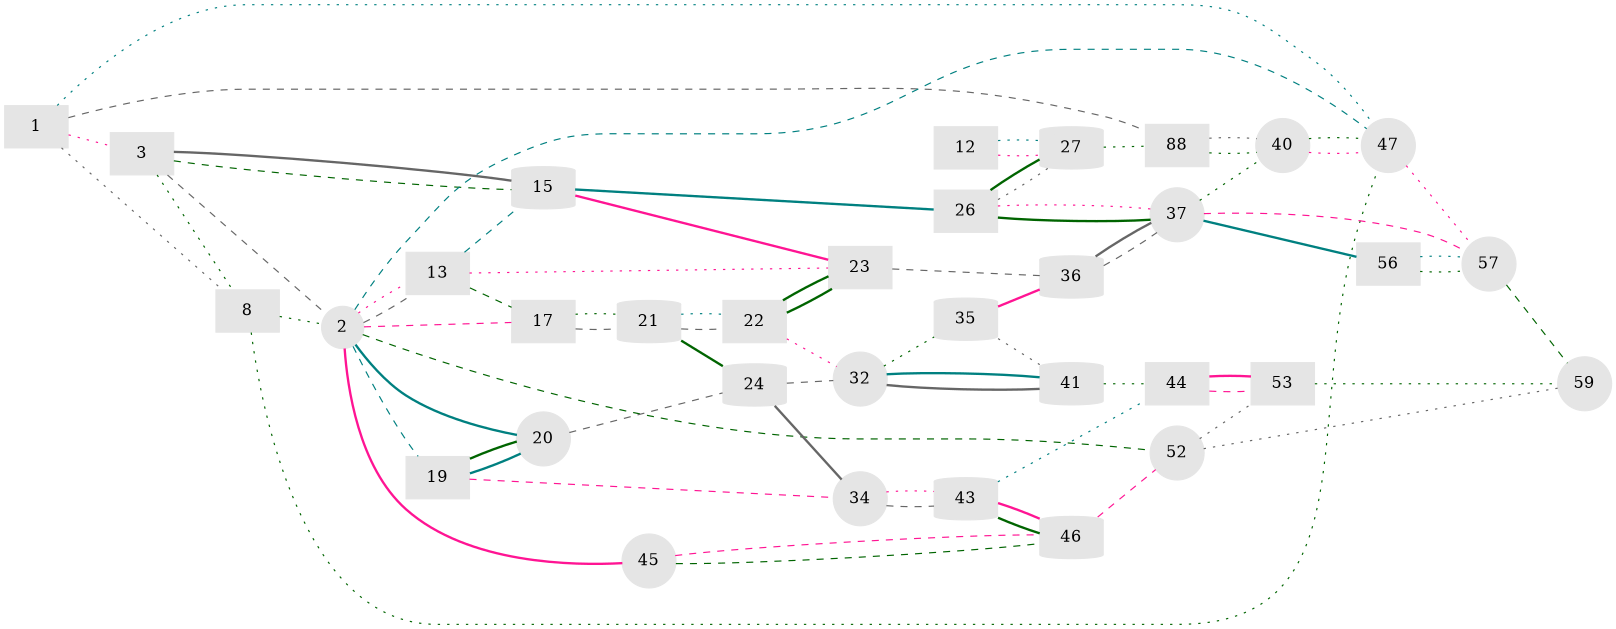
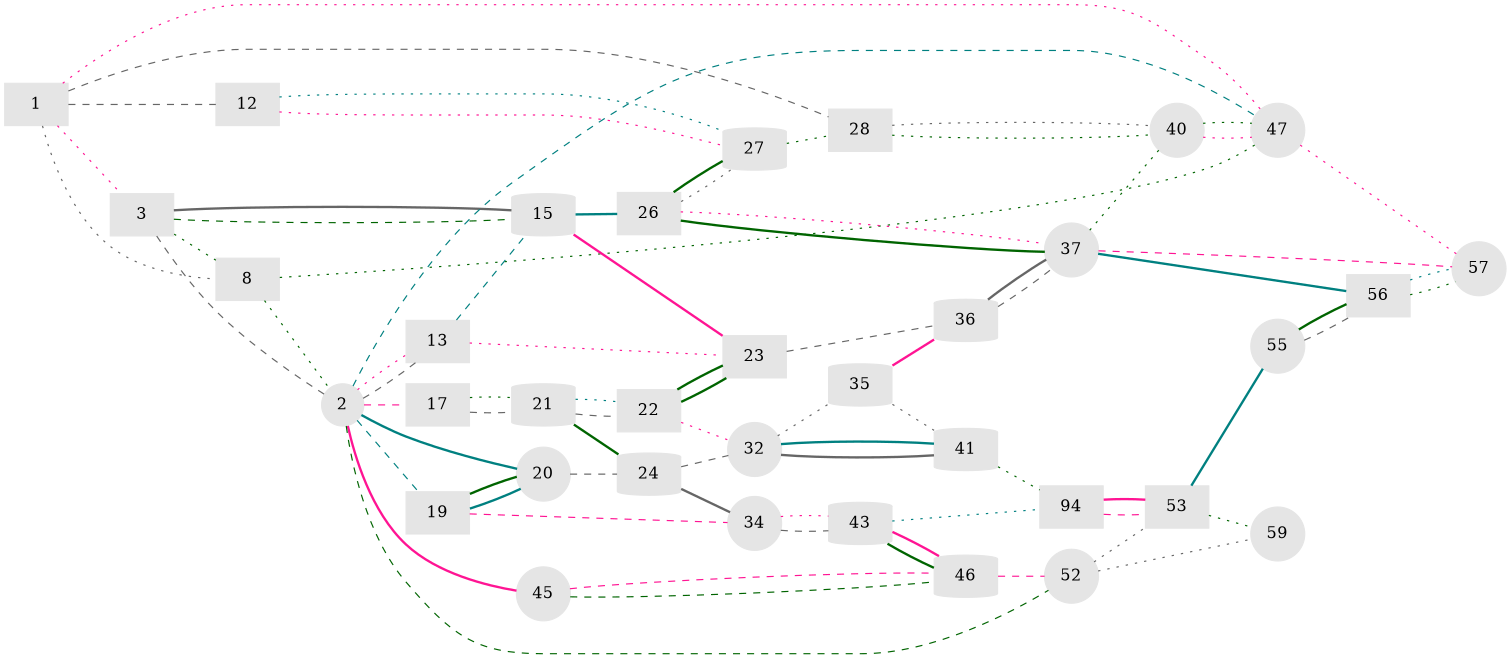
edge "1" -- "47": color teal -> deeppink
edge "1" -- "12": added
node "88": label "88" -> "28"
edge "13" -- "17": removed
edge "57" -- "59": removed
node "55": added
edge "35" -- "32": color darkgreen -> gray40
node "44": label "44" -> "94"
